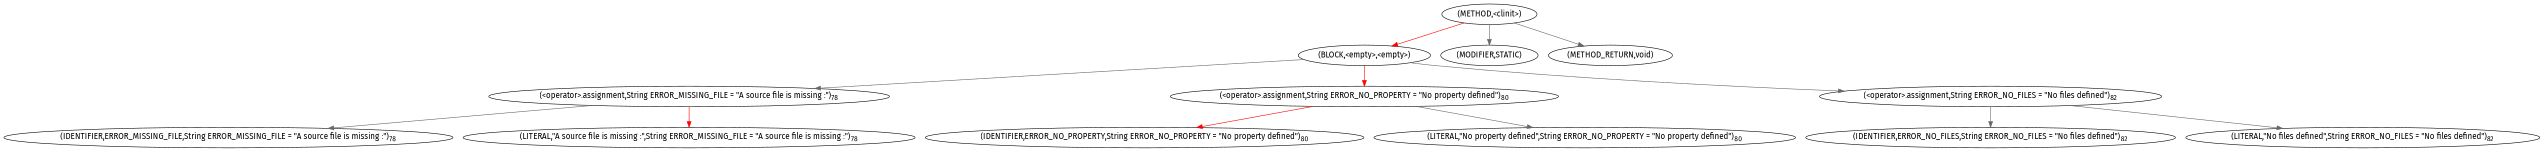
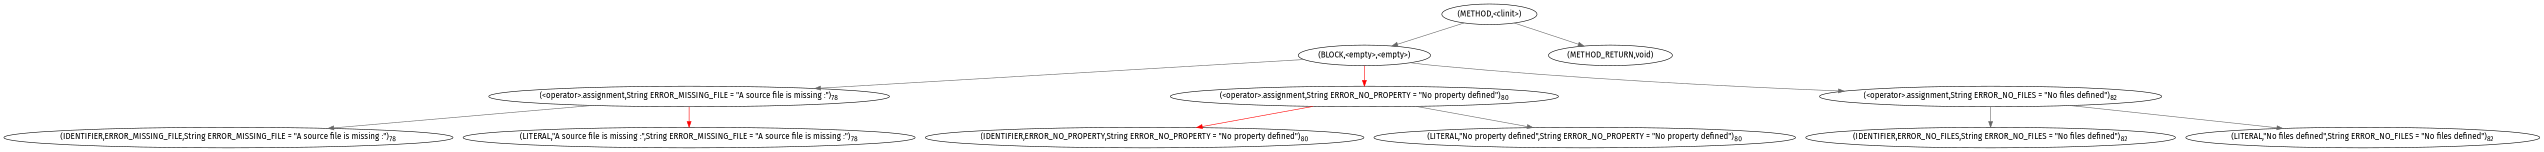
edge "(METHOD,<clinit>)" -> "(BLOCK,<empty>,<empty>)": color red -> gray40
node "(MODIFIER,STATIC)": removed
